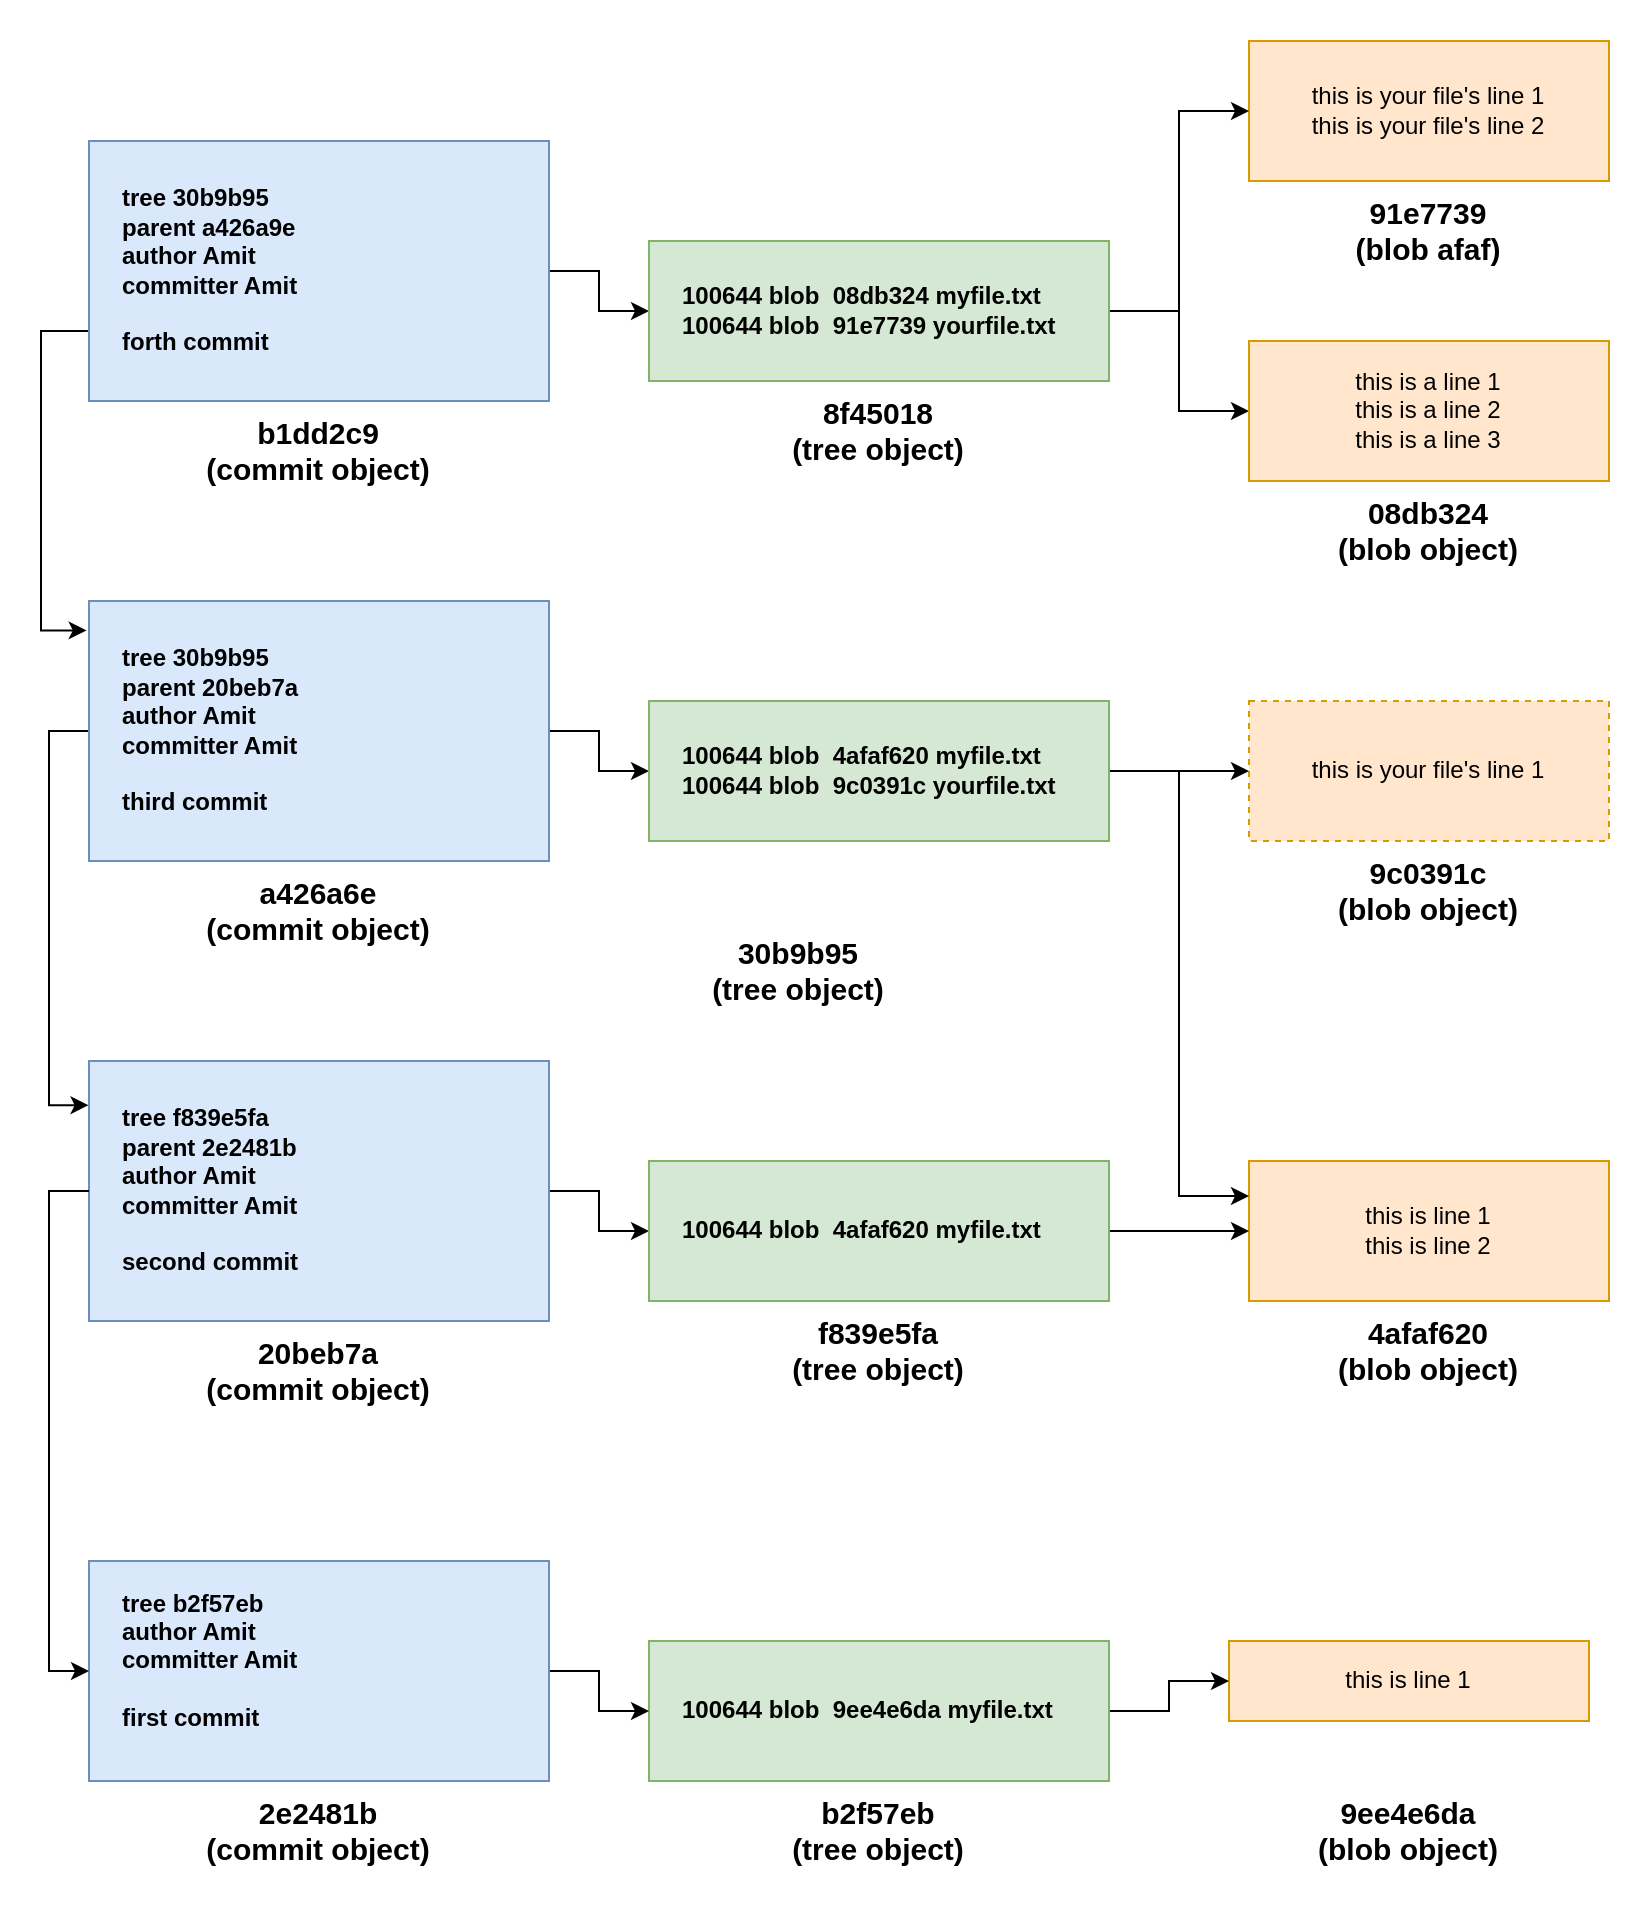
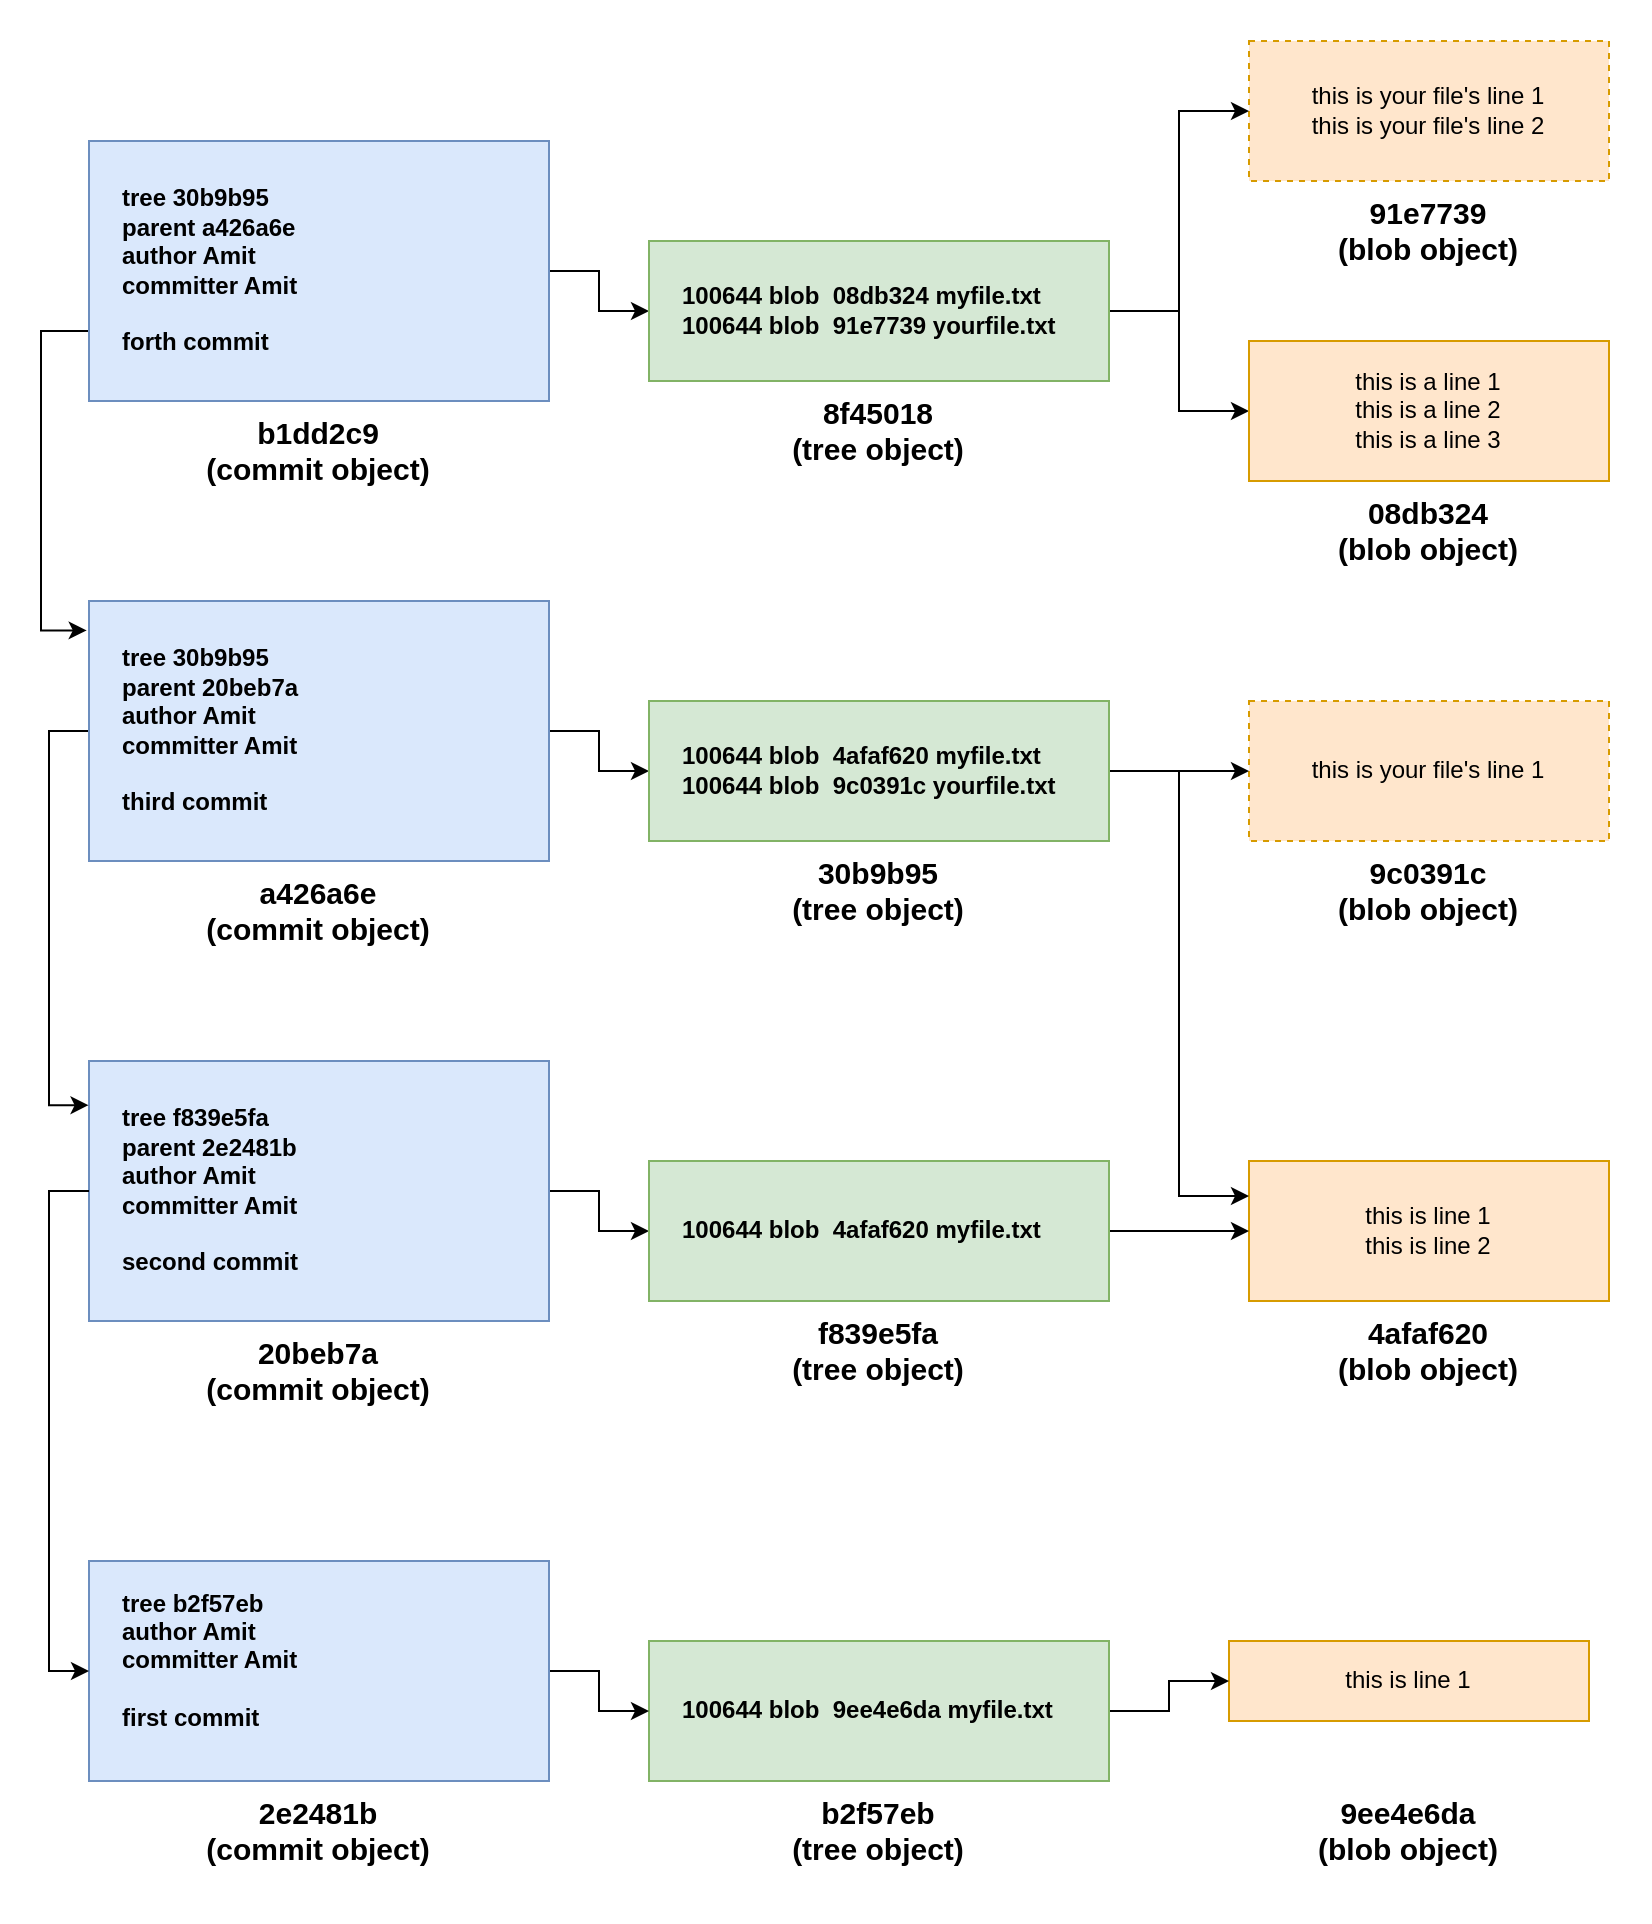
node "this is your file's line 1 this is your file's line 2": style solid -> dashed
node "91e7739 (blob afaf)": label "91e7739 (blob afaf)" -> "91e7739 (blob object)"
node "tree 30b9b95 parent a426a9e author Amit committer Amit forth commit": label "tree 30b9b95 parent a426a9e author Amit committer Amit forth commit" -> "tree 30b9b95 parent a426a6e author Amit committer Amit forth commit"
node "30b9b95 (tree object)": moved (799, 971) -> (879, 891)
